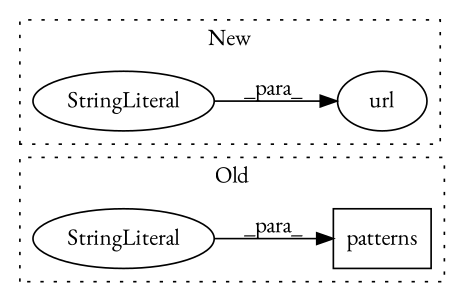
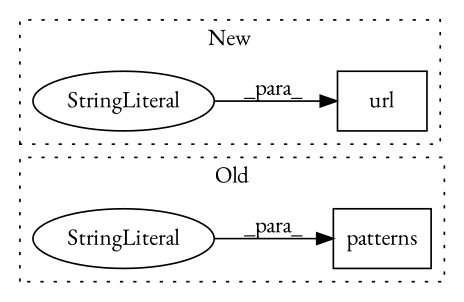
node "url": shape ellipse -> box
